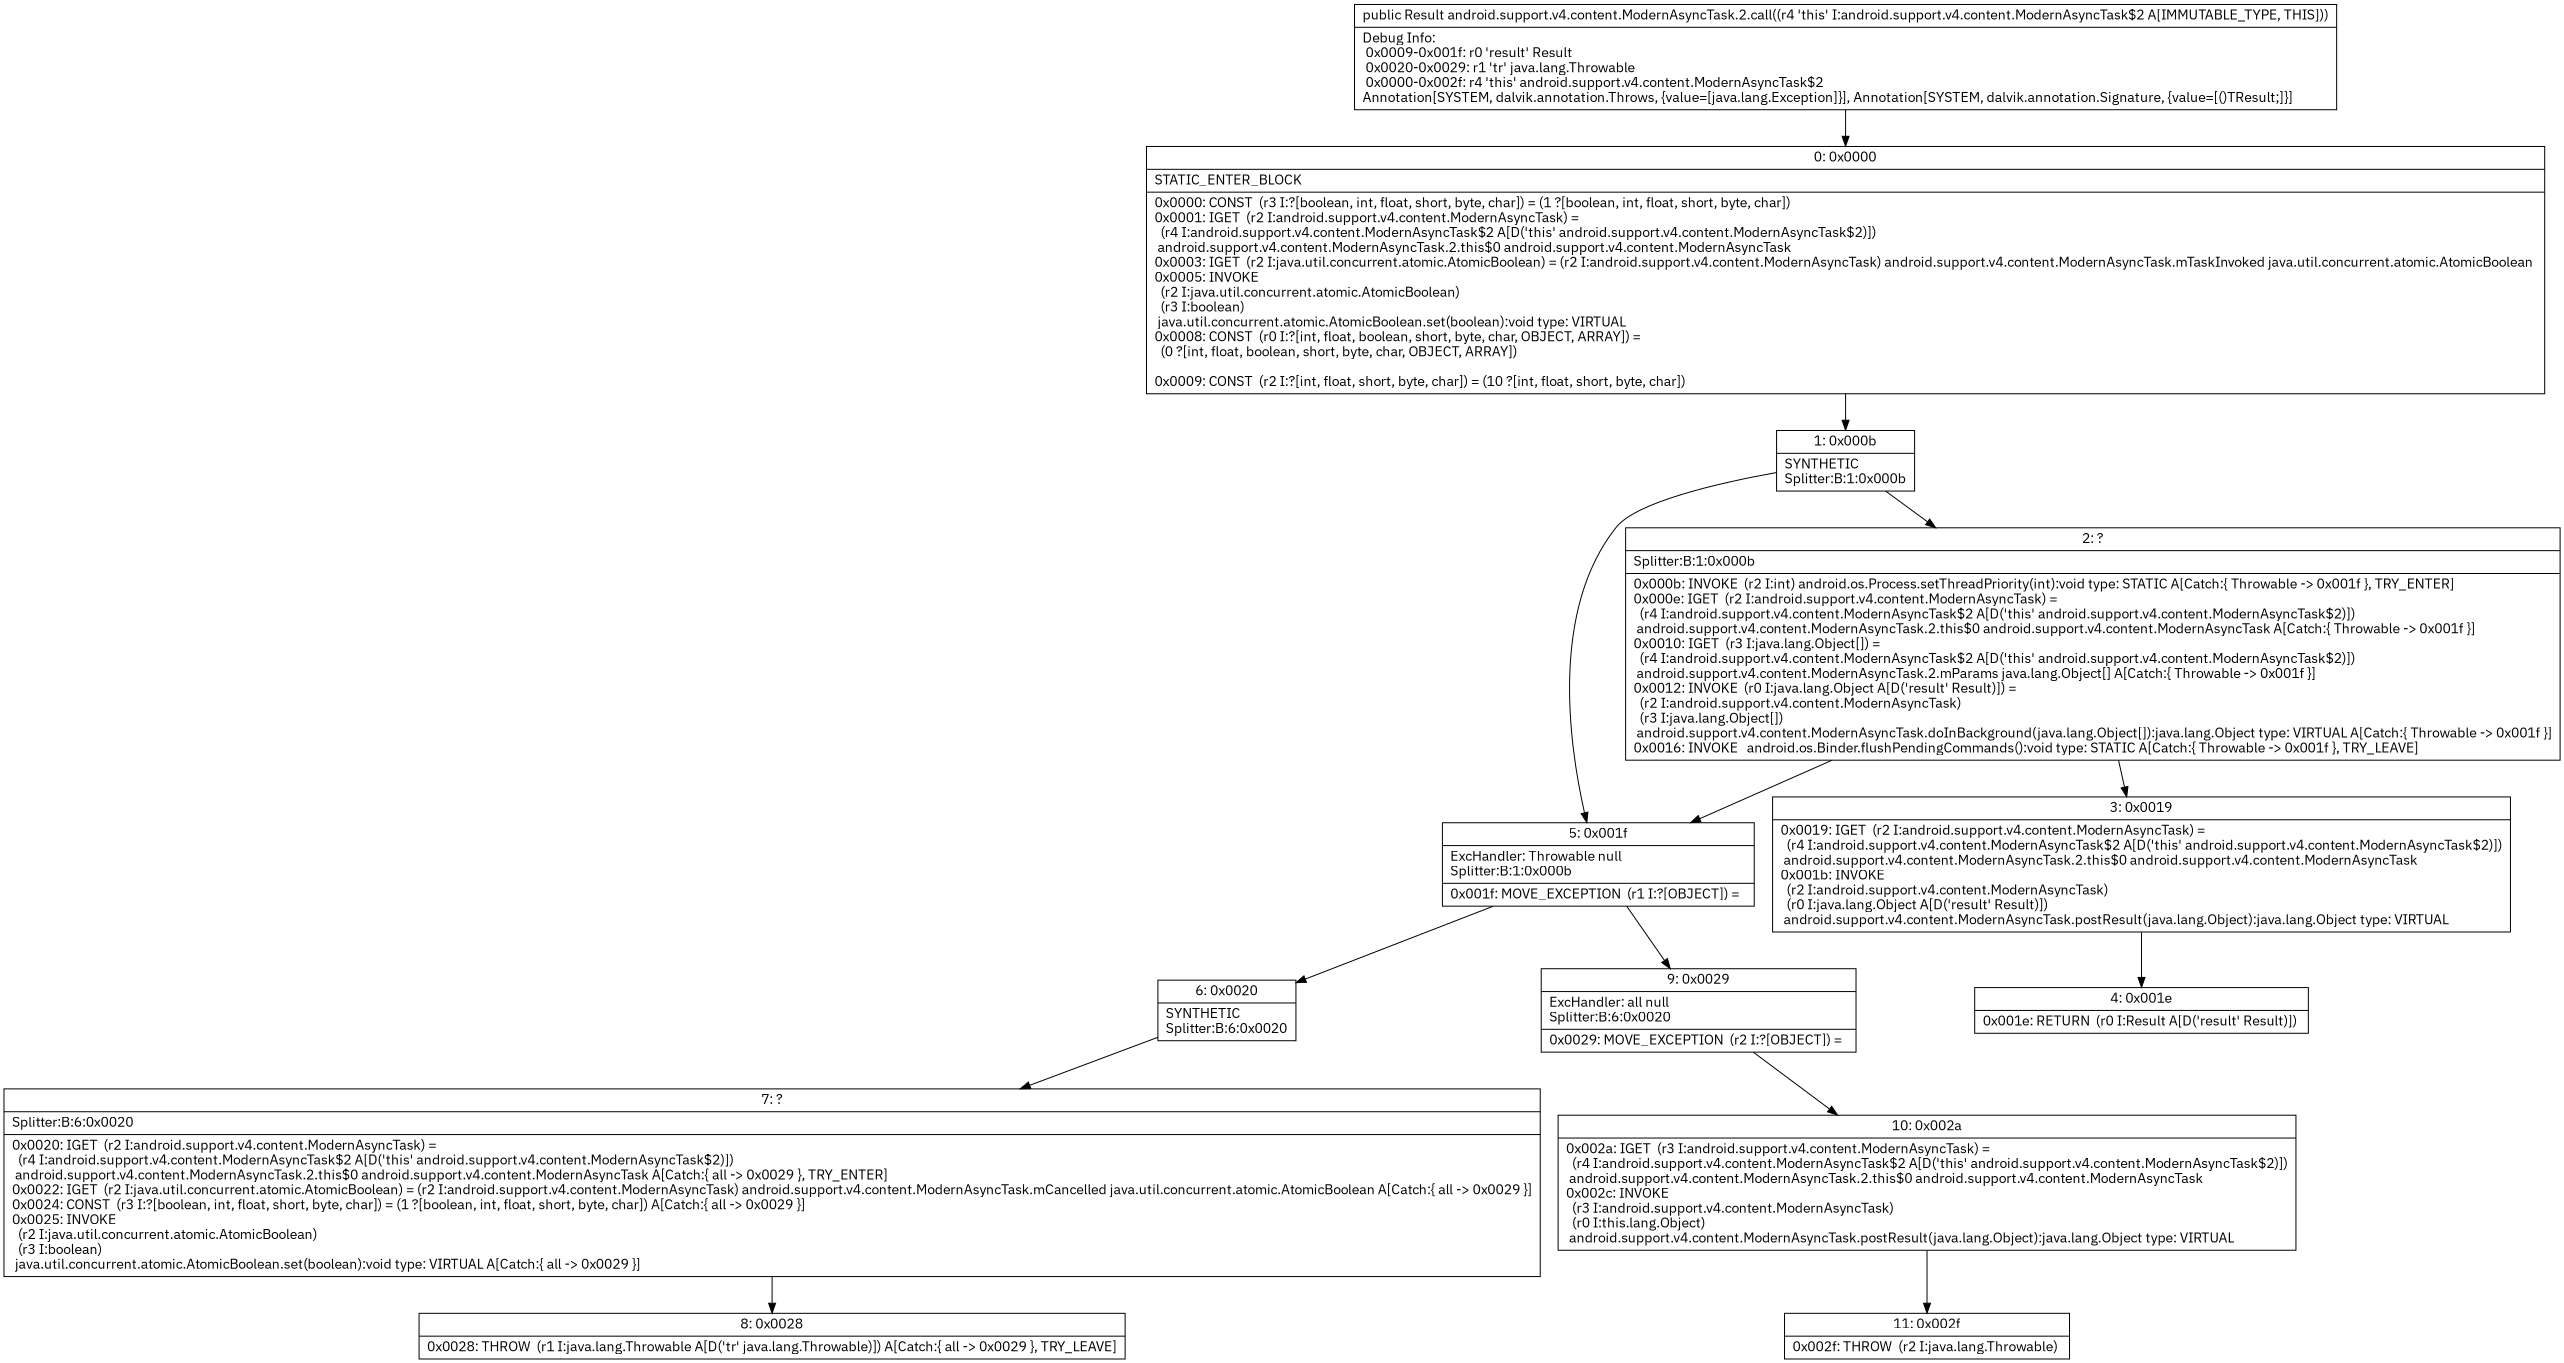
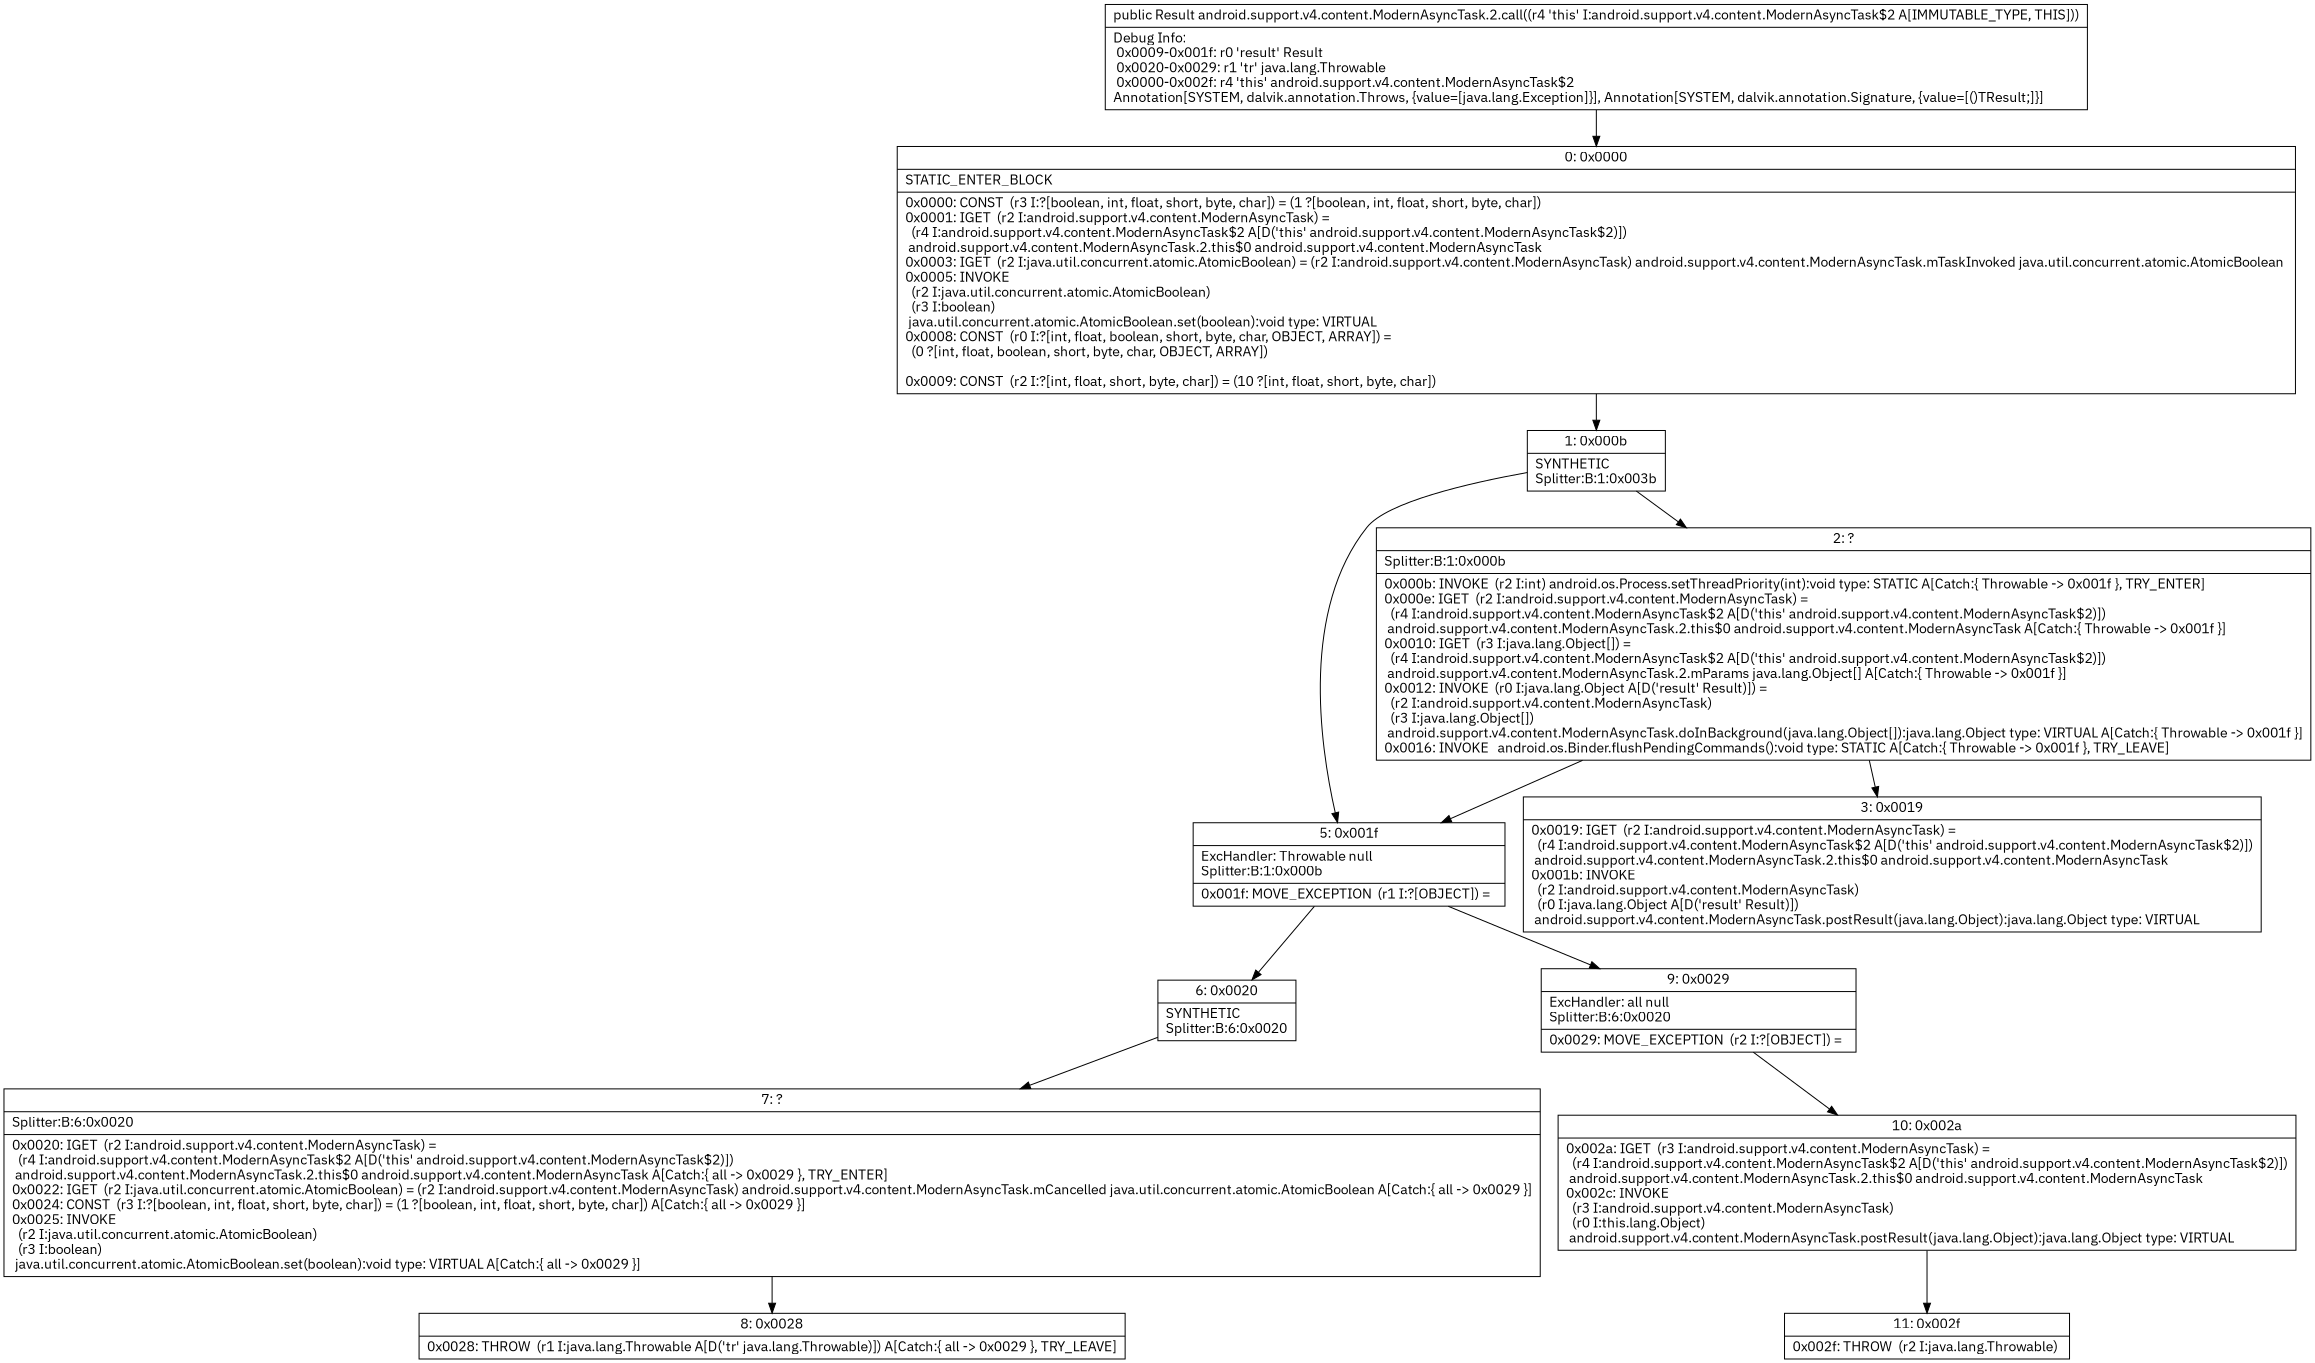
node "1: 0x000b": text "Splitter:B:1:0x000b" -> "Splitter:B:1:0x003b"
node "4: 0x001e": removed
